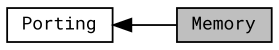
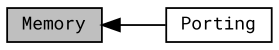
edge "Memory" -> "Porting": reversed
